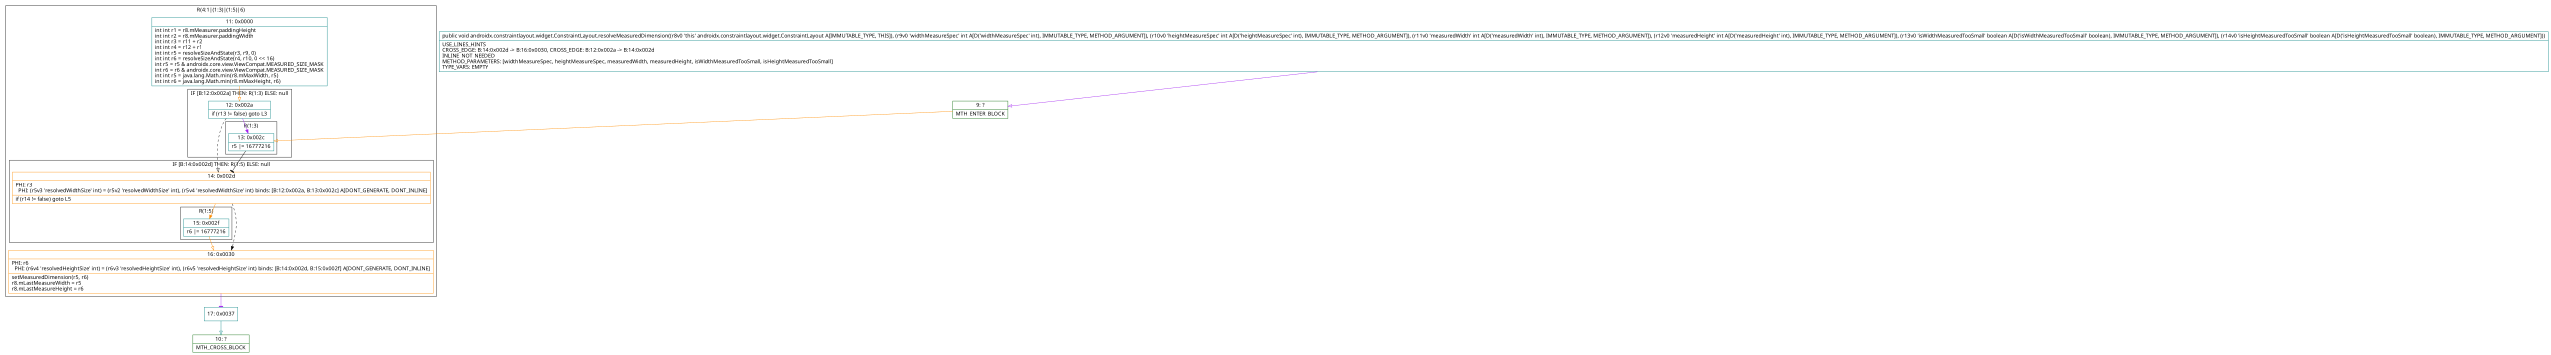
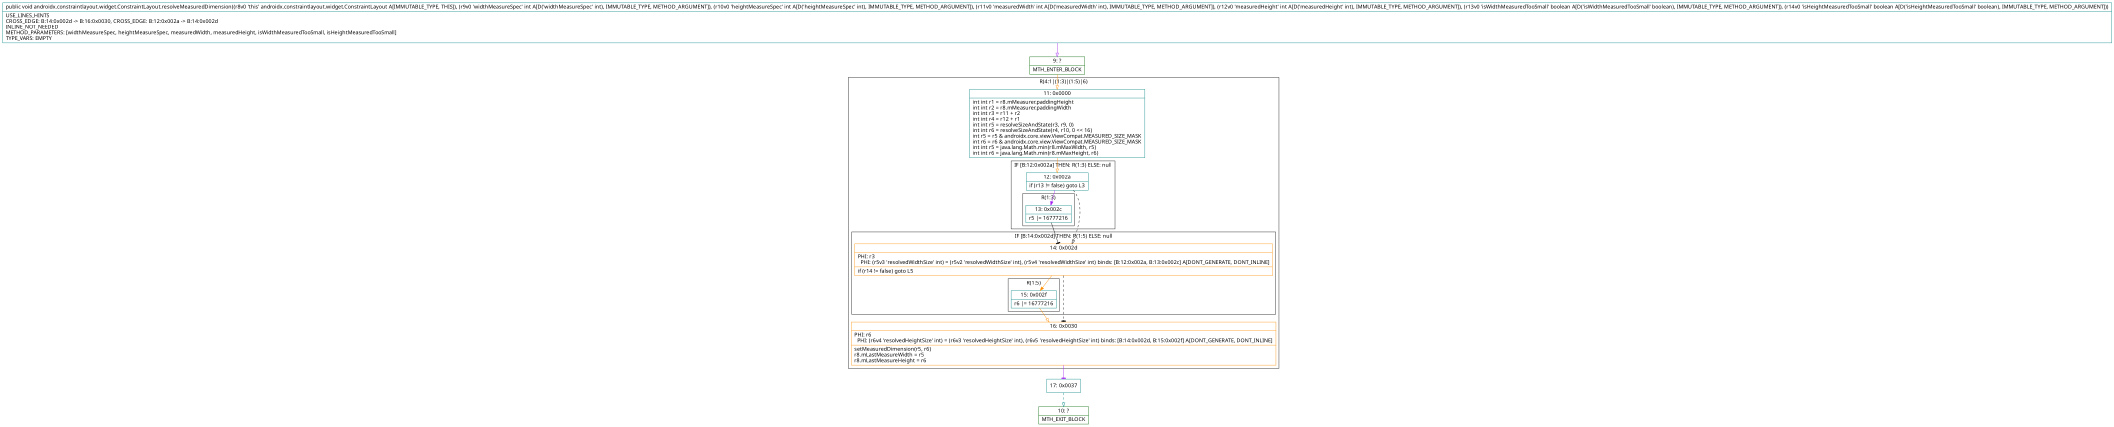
edge "9: ?" -> "13: 0x002c": now "9: ?" -> "11: 0x0000"
edge "14: 0x002d" -> "16: 0x0030": arrowhead normal -> tee
edge "17: 0x0037" -> "10: ?": style solid -> dashed
node "10: ?": text "MTH_CROSS_BLOCK" -> "MTH_EXIT_BLOCK"
